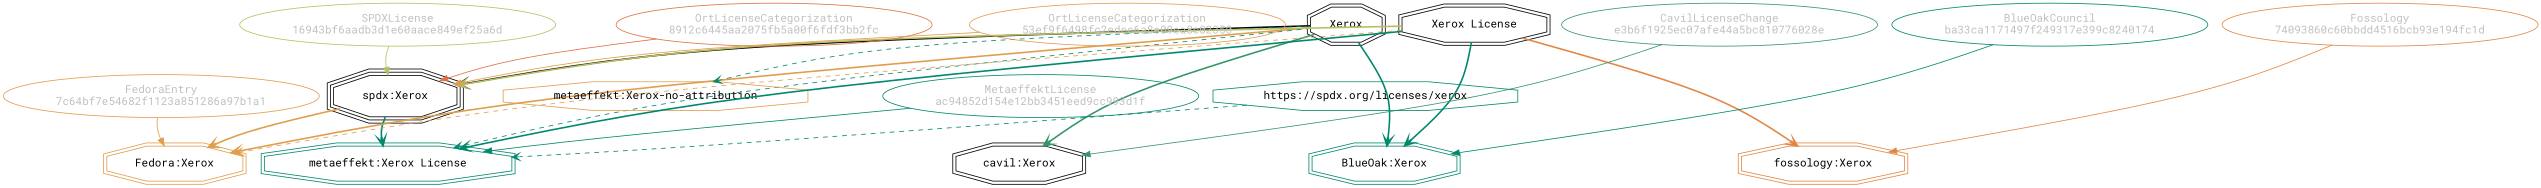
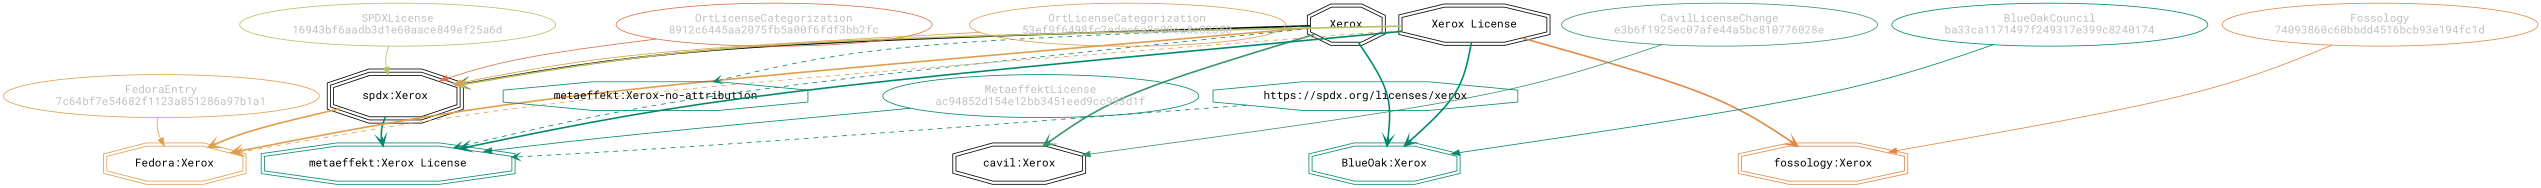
node "metaeffekt:Xerox-no-attribution": color #e09d4b -> #00876c
